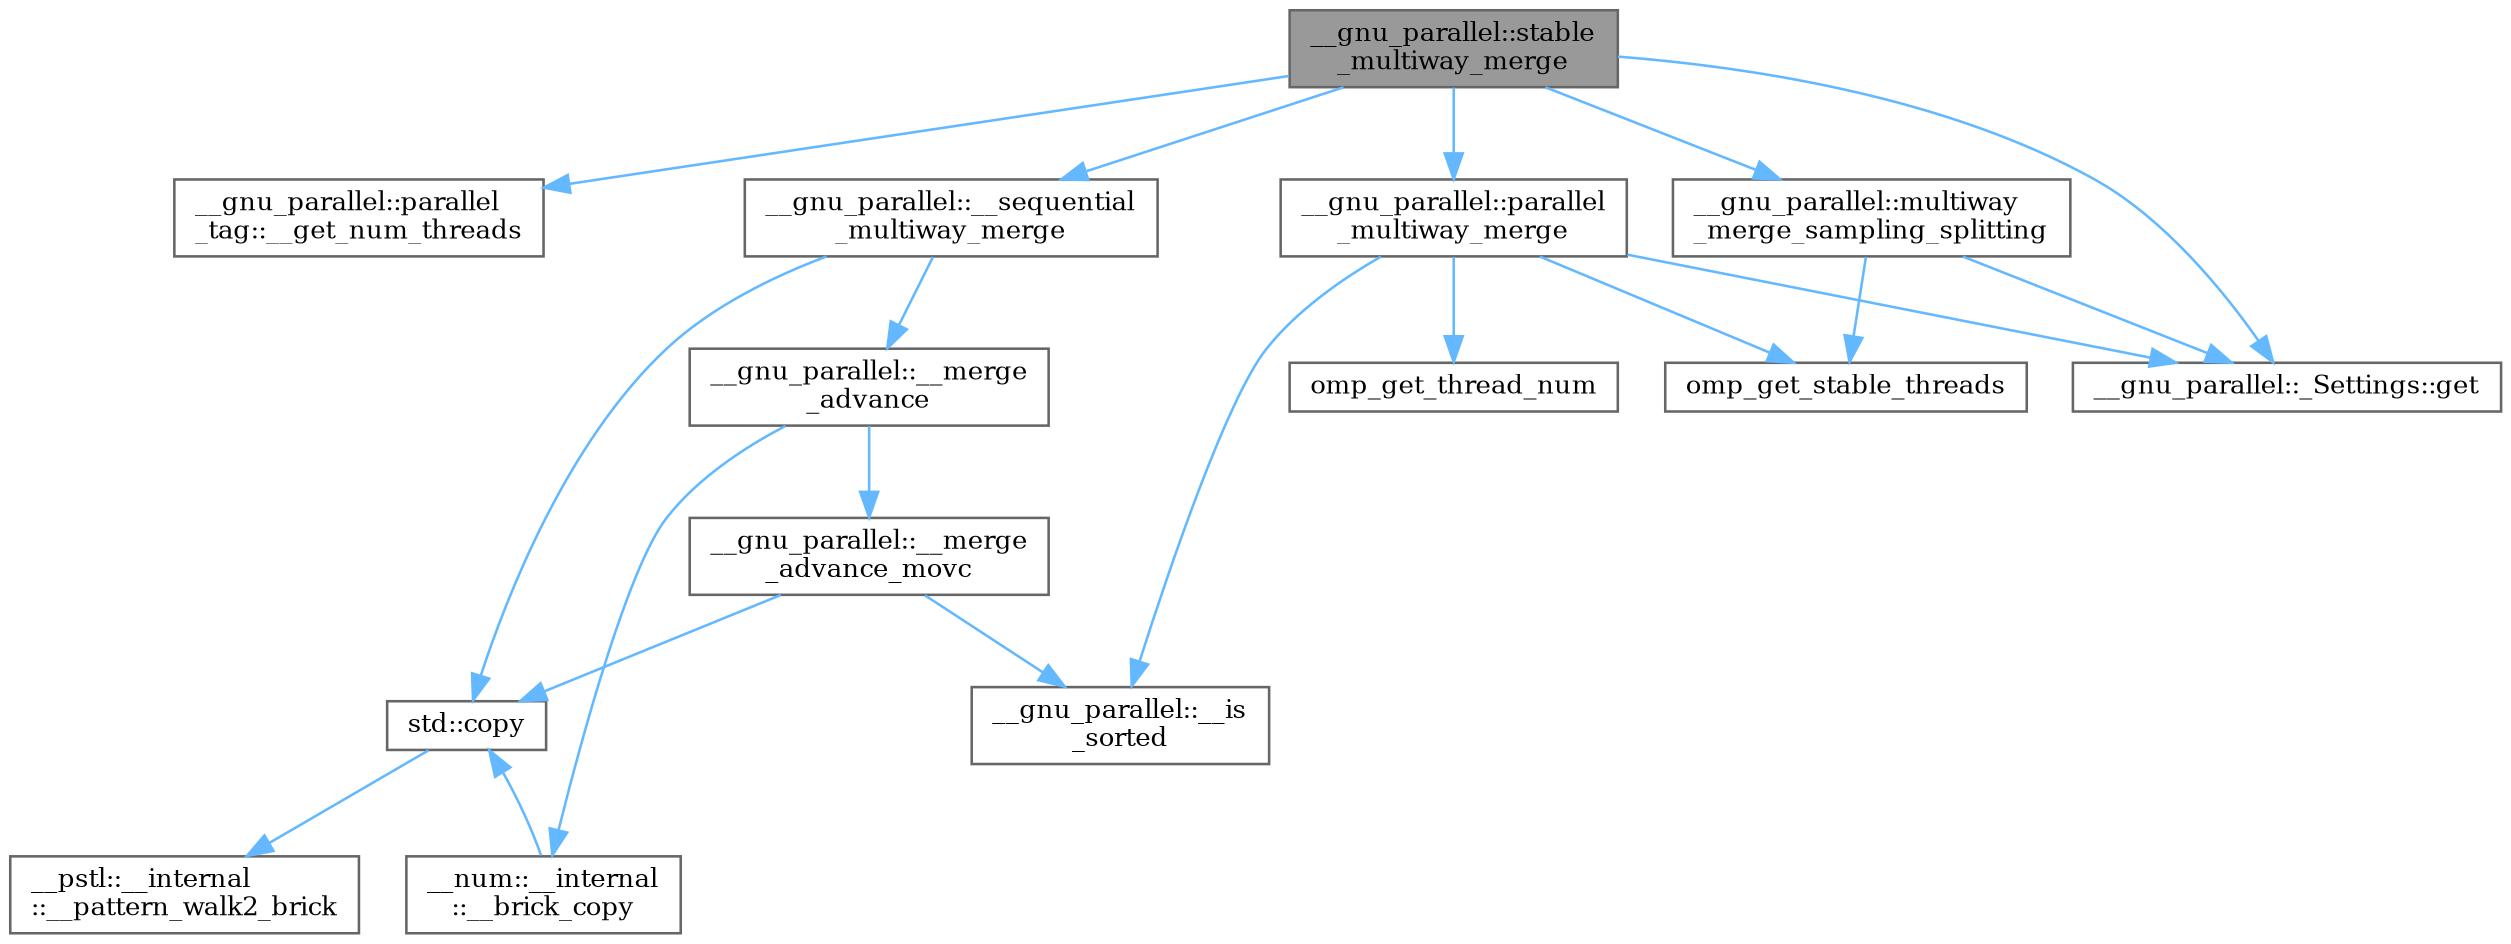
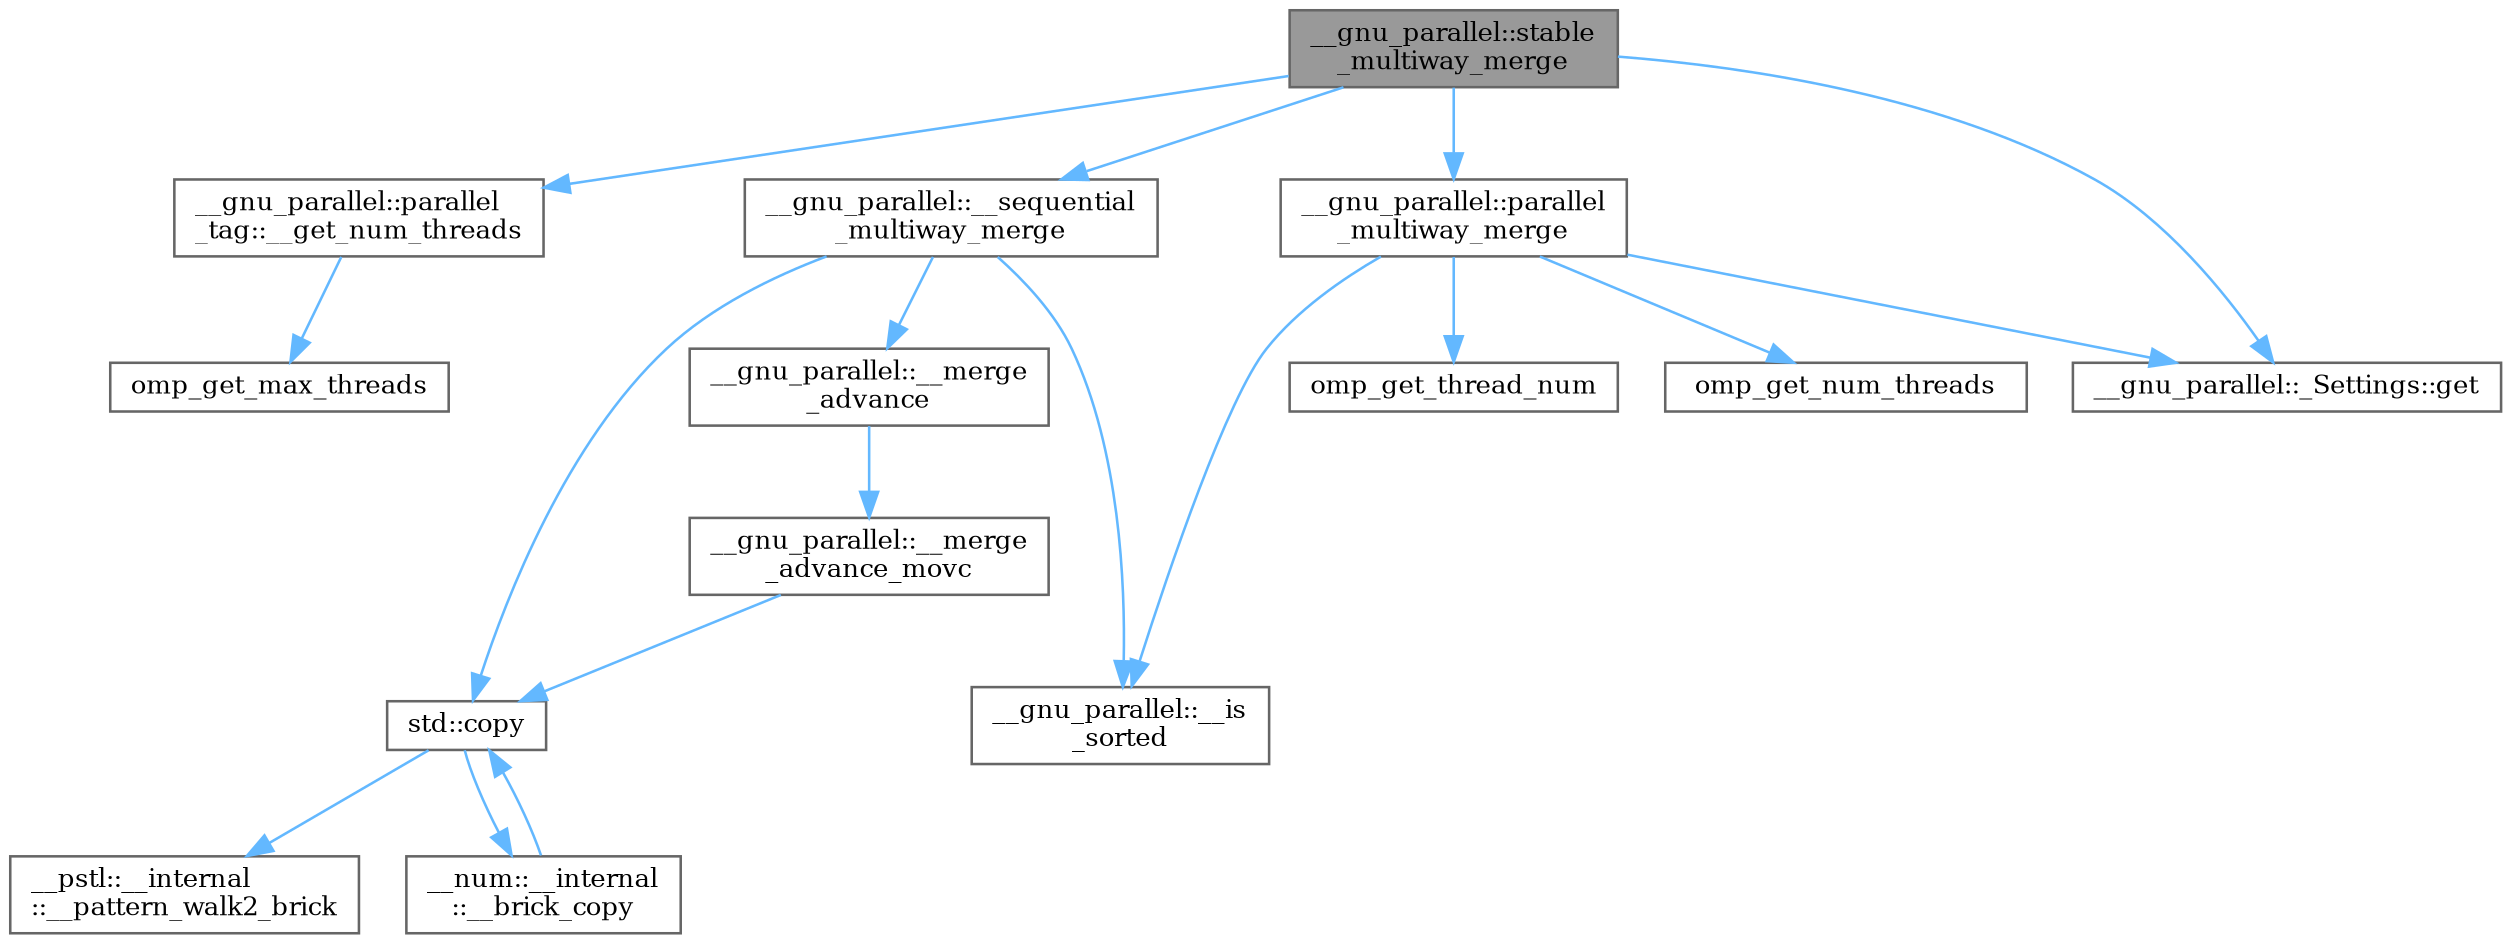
node "__gnu_parallel::multiway _merge_sampling_splitting": removed
node "omp_get_max_threads": added
node "omp_get_stable_threads": label "omp_get_stable_threads" -> "omp_get_num_threads"
edge "__gnu_parallel::__merge _advance" -> "__num::__internal ::__brick_copy": now "std::copy" -> "__num::__internal ::__brick_copy"
edge "__gnu_parallel::__merge _advance_movc" -> "__gnu_parallel::__is _sorted": now "__gnu_parallel::__sequential _multiway_merge" -> "__gnu_parallel::__is _sorted"
